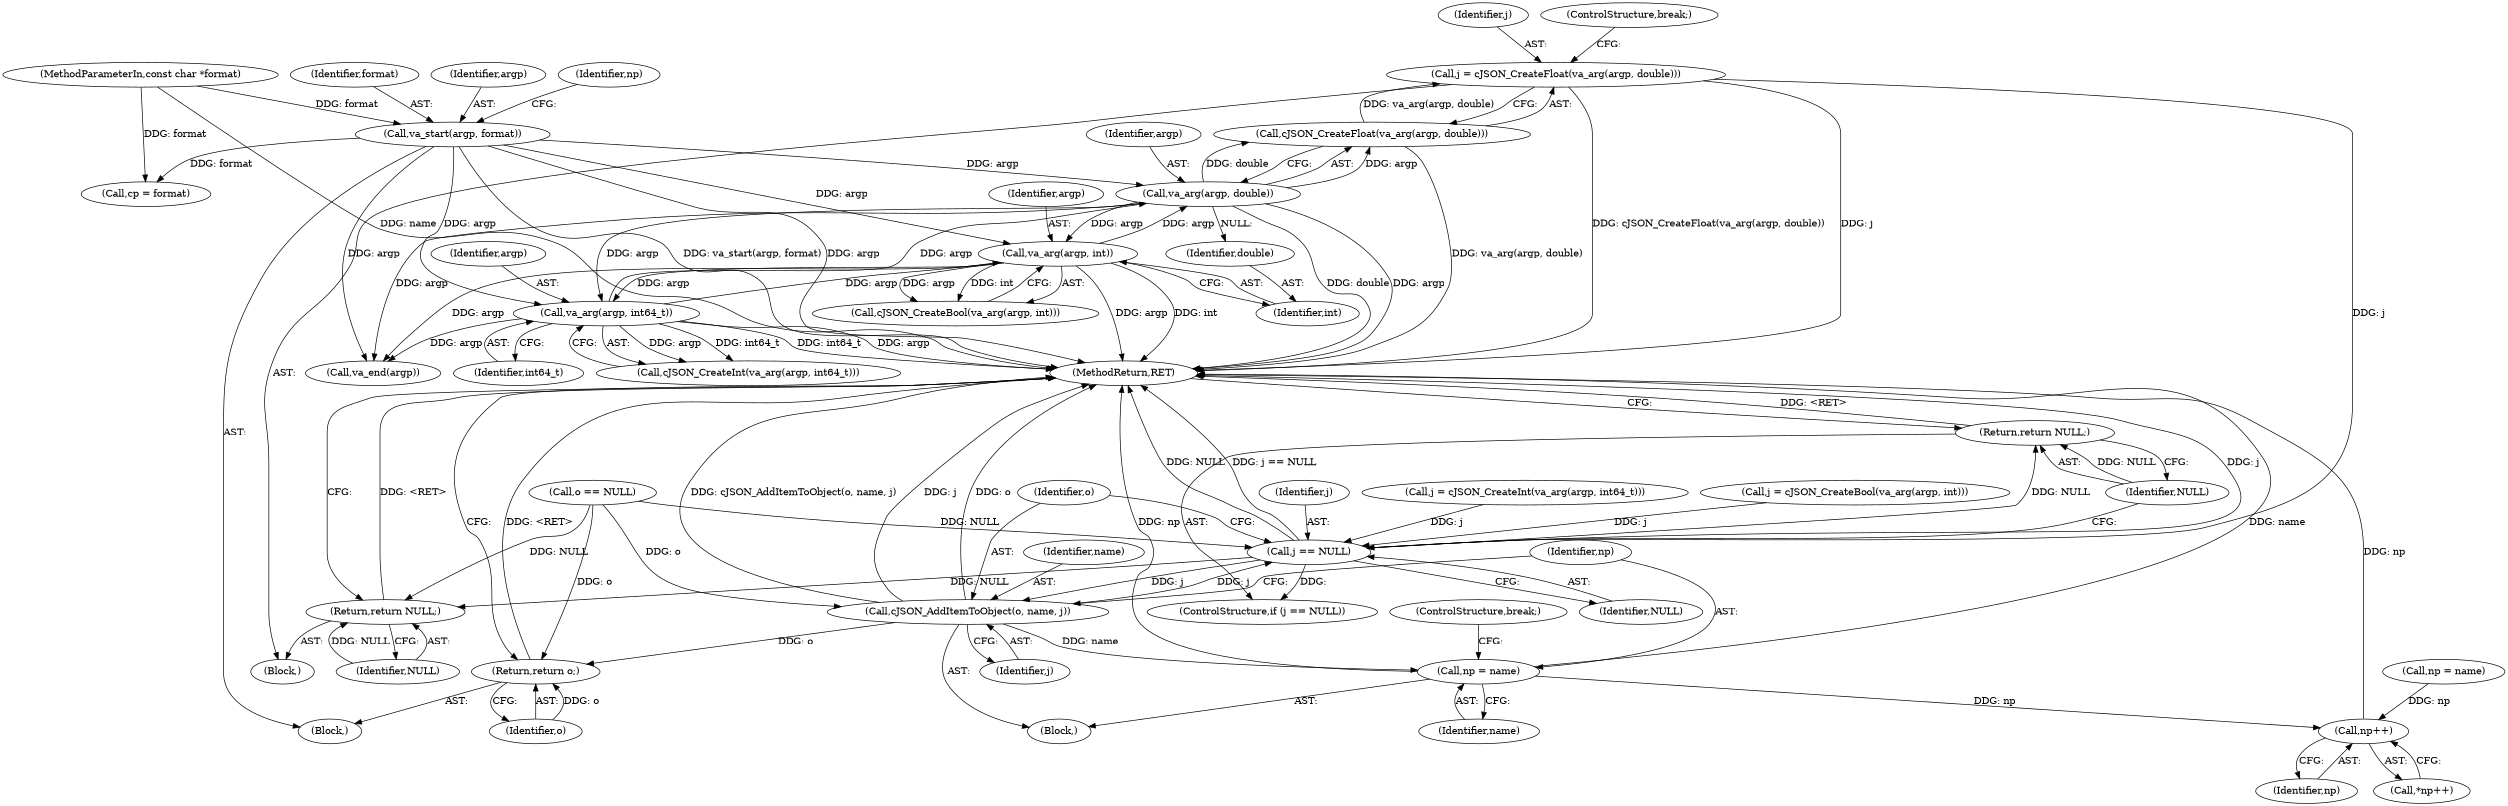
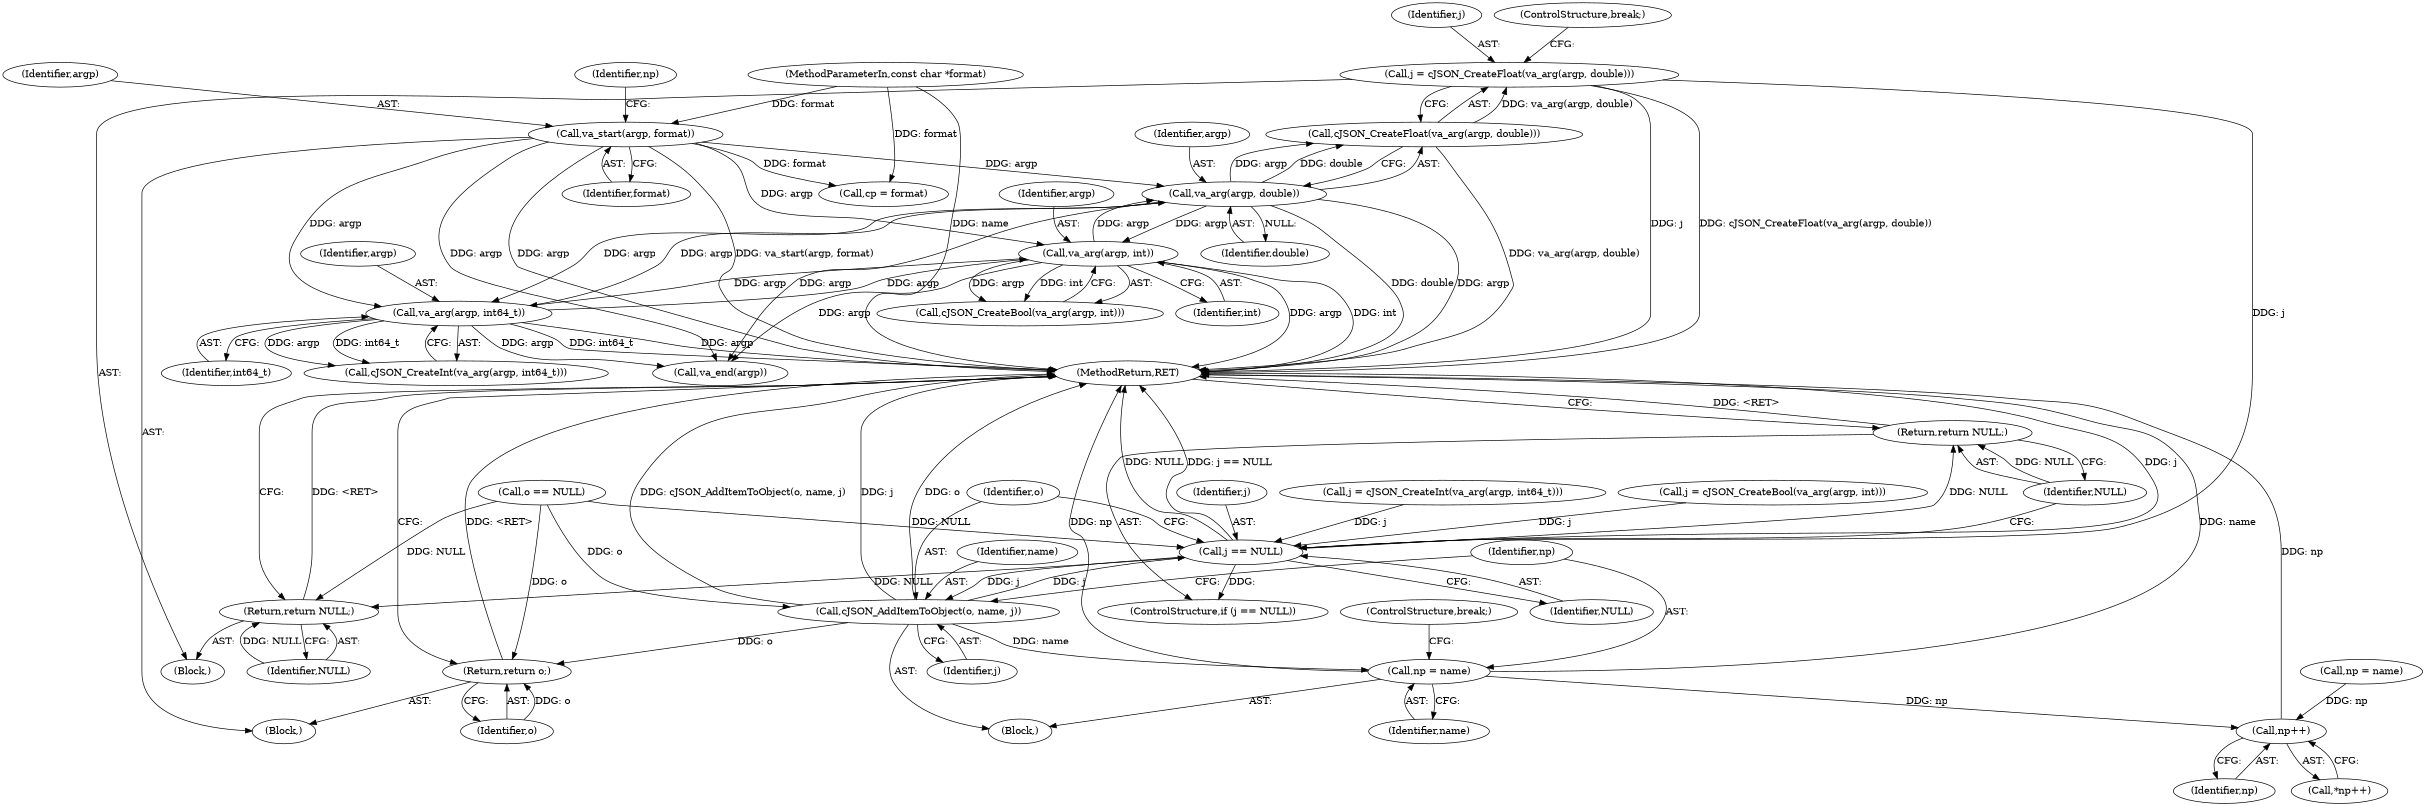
edge "(Call,va_start(argp, format))" -> "(Identifier,format)": added, label "CFG:"
edge "(Identifier,double)" -> "(Identifier,int)": now "(Identifier,double)" -> "(Call,va_arg(argp, double))"
